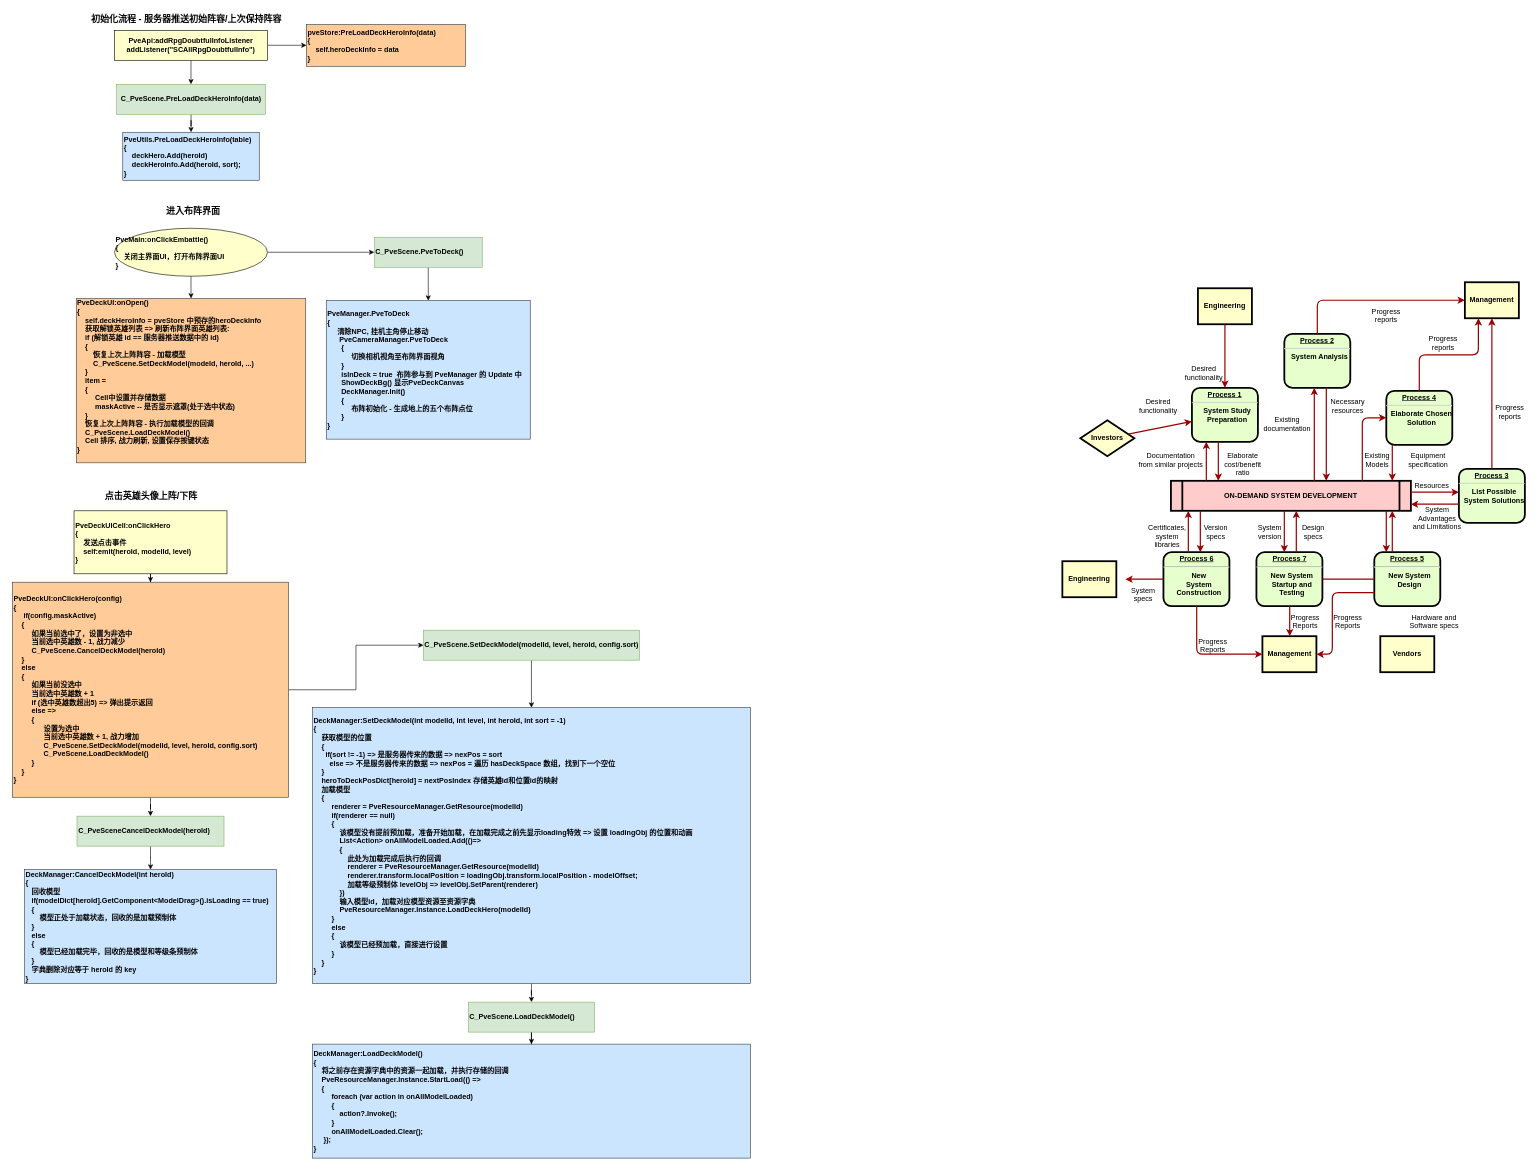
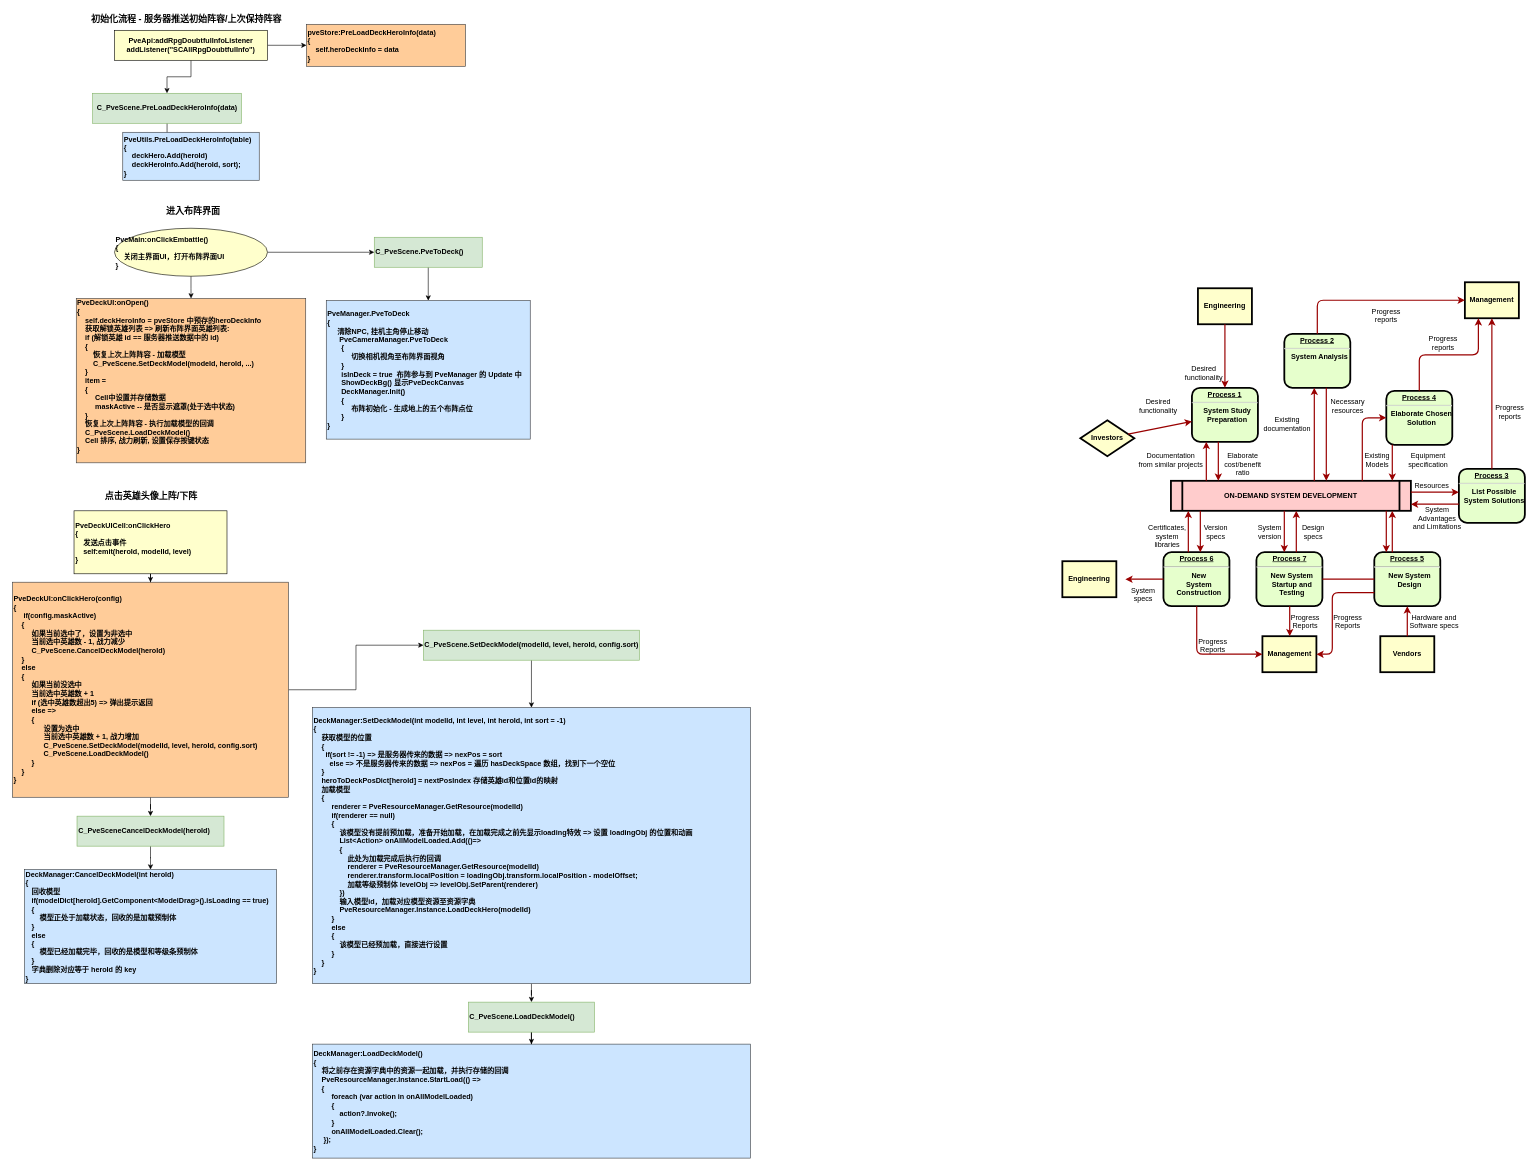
node "C_PveScene.PreLoadDeckHeroInfo(data)": moved (191, 99) -> (167, 108)
edge "Vendors" -> "Process 5 New System Design": added
